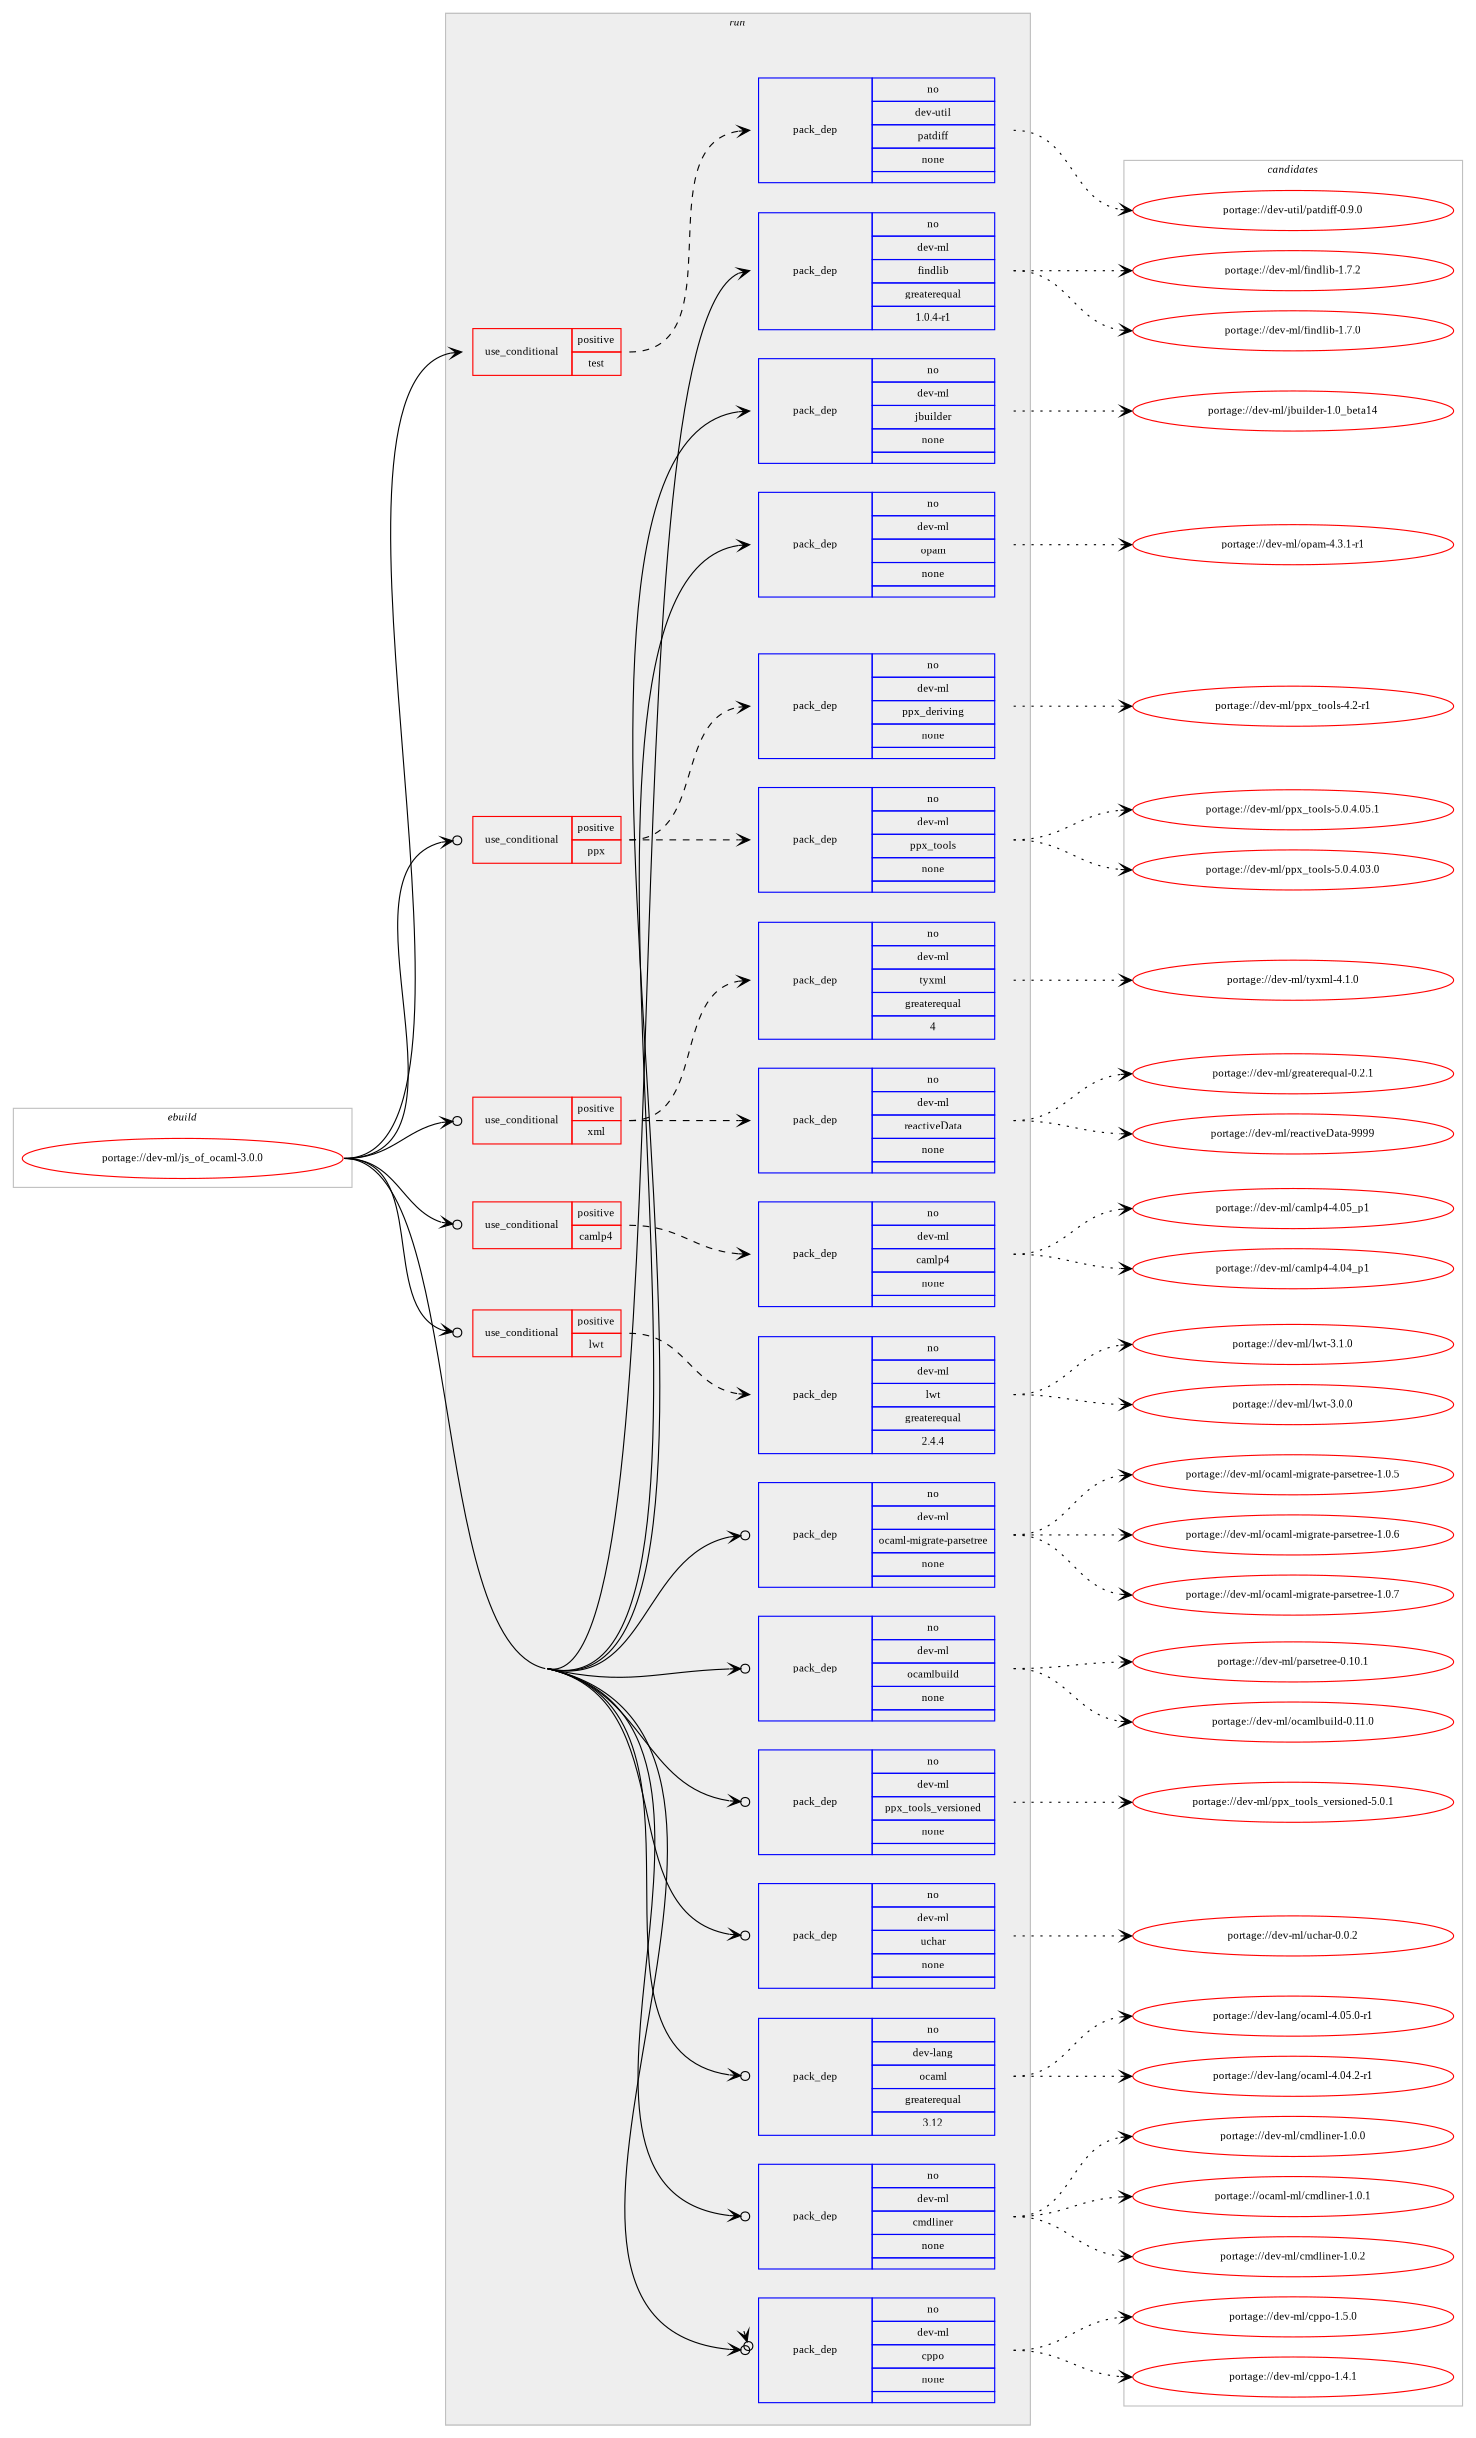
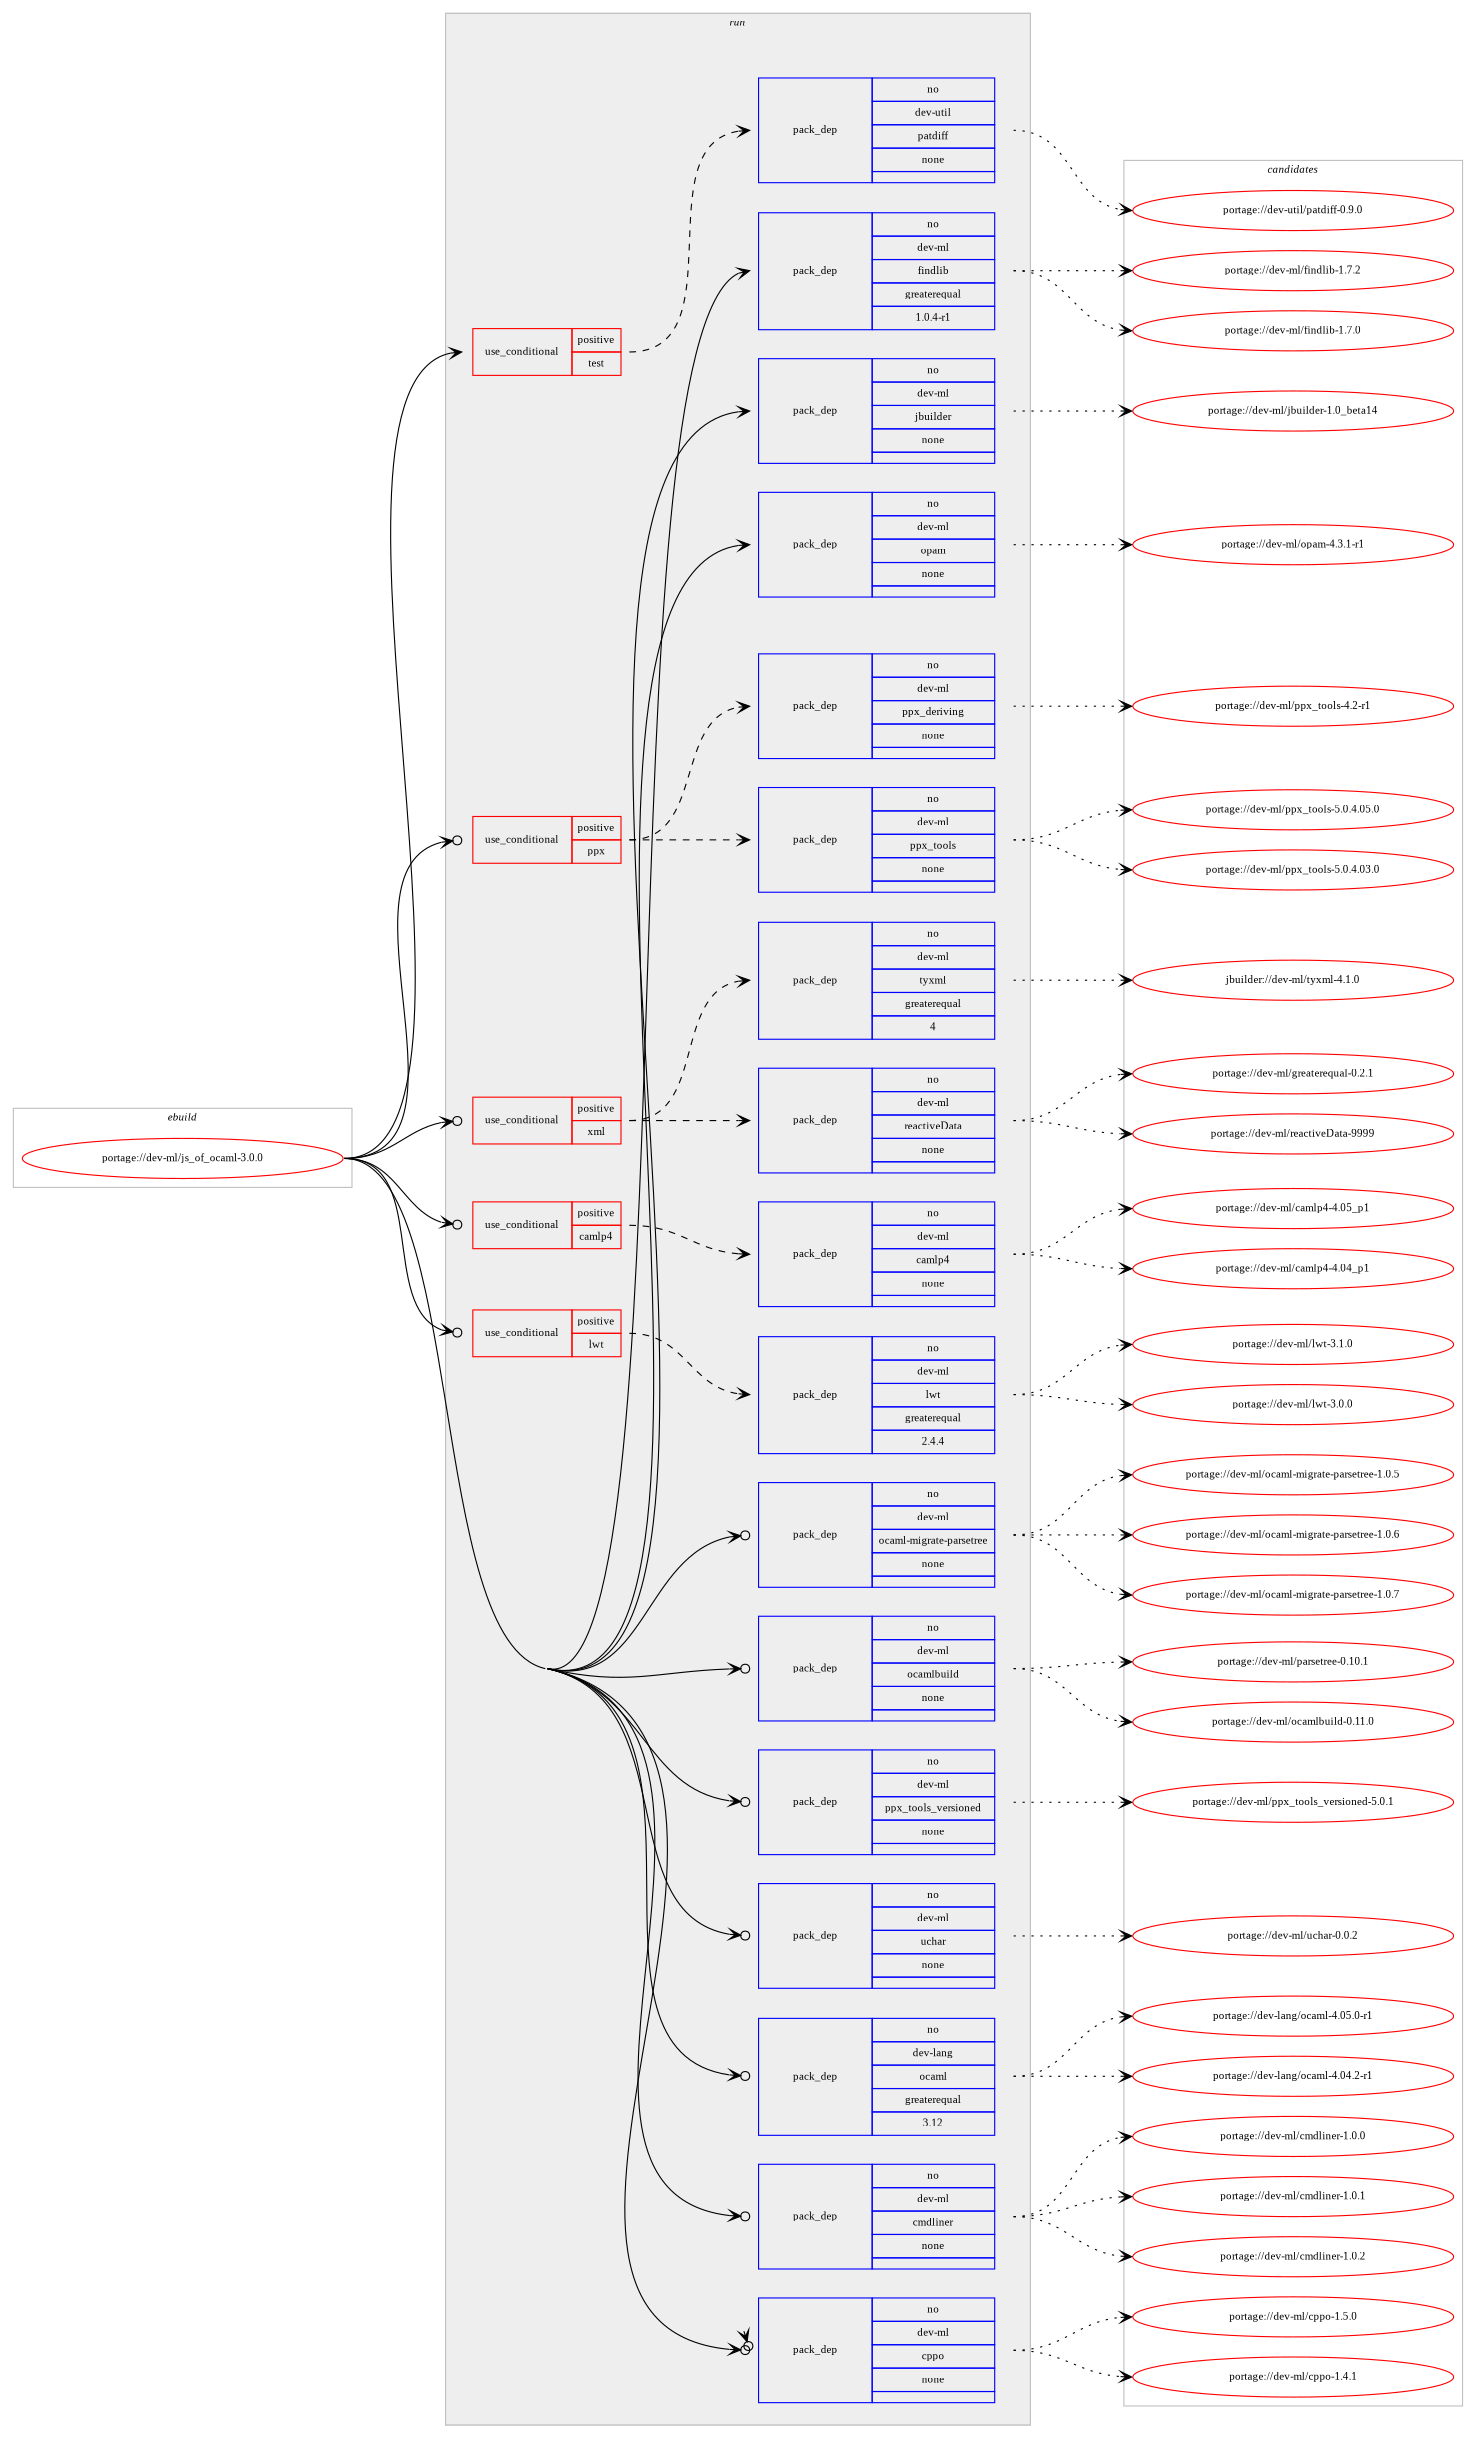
node "portage://dev-ml/ppx_tools-5.0.4.05.1": label "portage://dev-ml/ppx_tools-5.0.4.05.1" -> "portage://dev-ml/ppx_tools-5.0.4.05.0"
node "portage://dev-ml/tyxml-4.1.0": label "portage://dev-ml/tyxml-4.1.0" -> "jbuilder://dev-ml/tyxml-4.1.0"
node "portage://ocaml-ml/cmdliner-1.0.1": label "portage://ocaml-ml/cmdliner-1.0.1" -> "portage://dev-ml/cmdliner-1.0.1"
